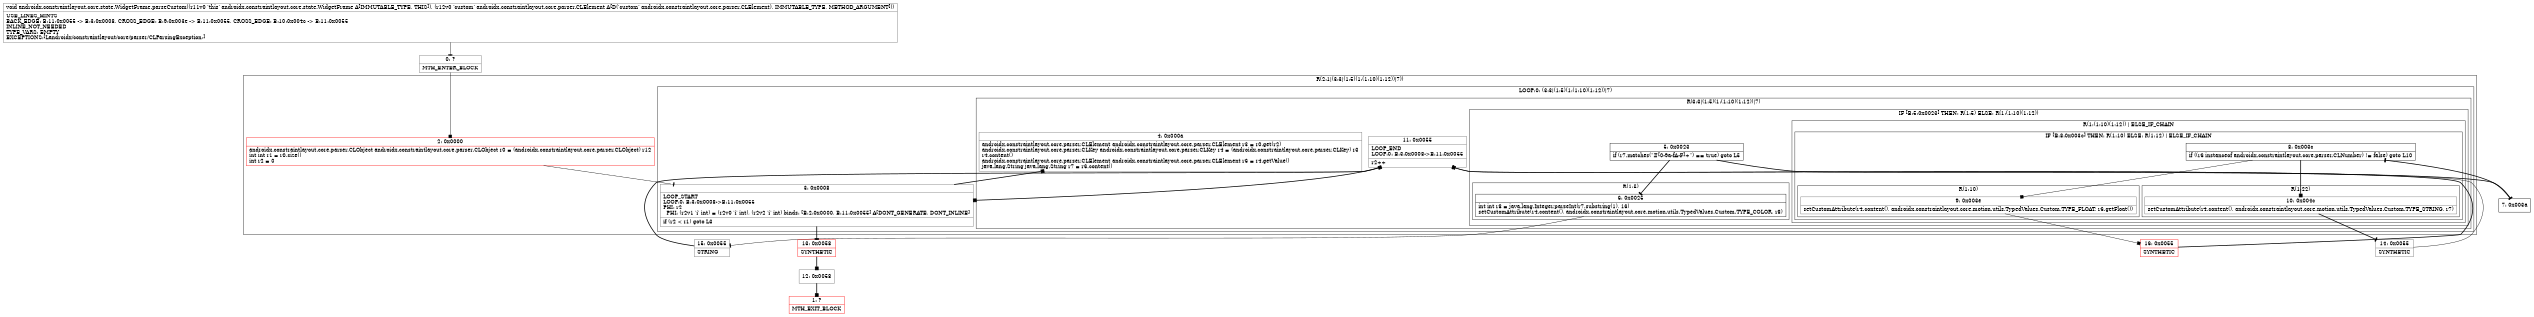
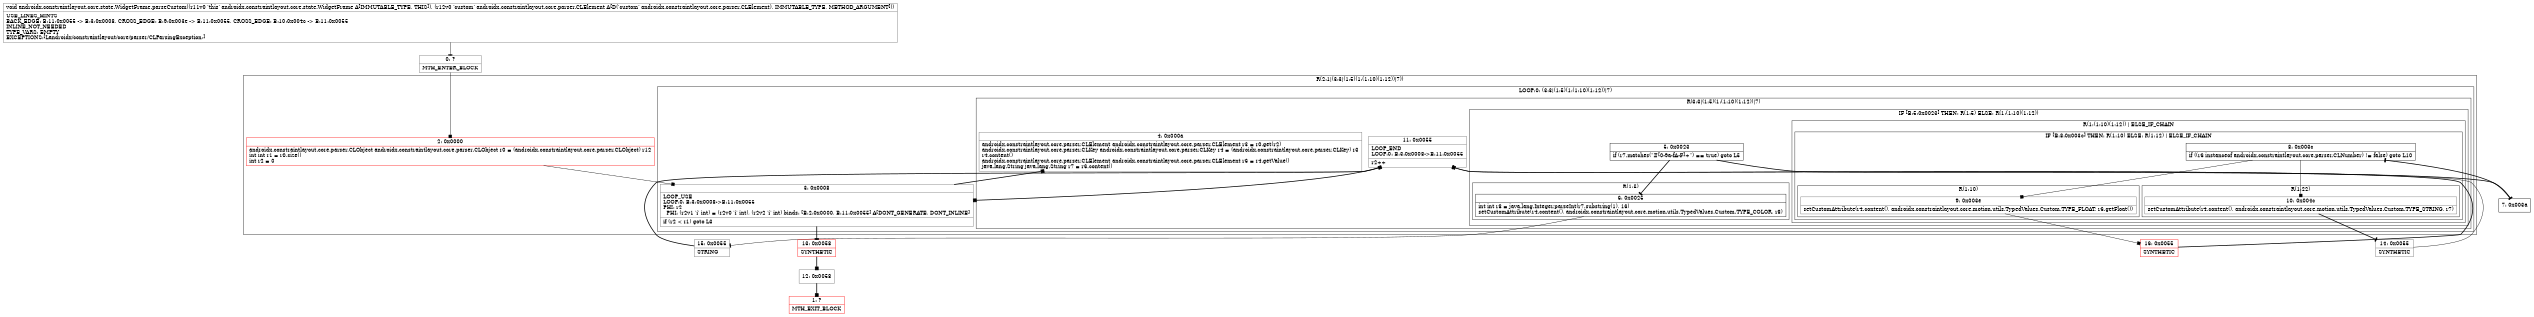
edge "2: 0x0000" -> "3: 0x0008": arrowhead tee -> box
edge "8: 0x003c" -> "10: 0x004c": style bold -> solid
node "3: 0x0008": text "LOOP_START" -> "LOOP_USE"
